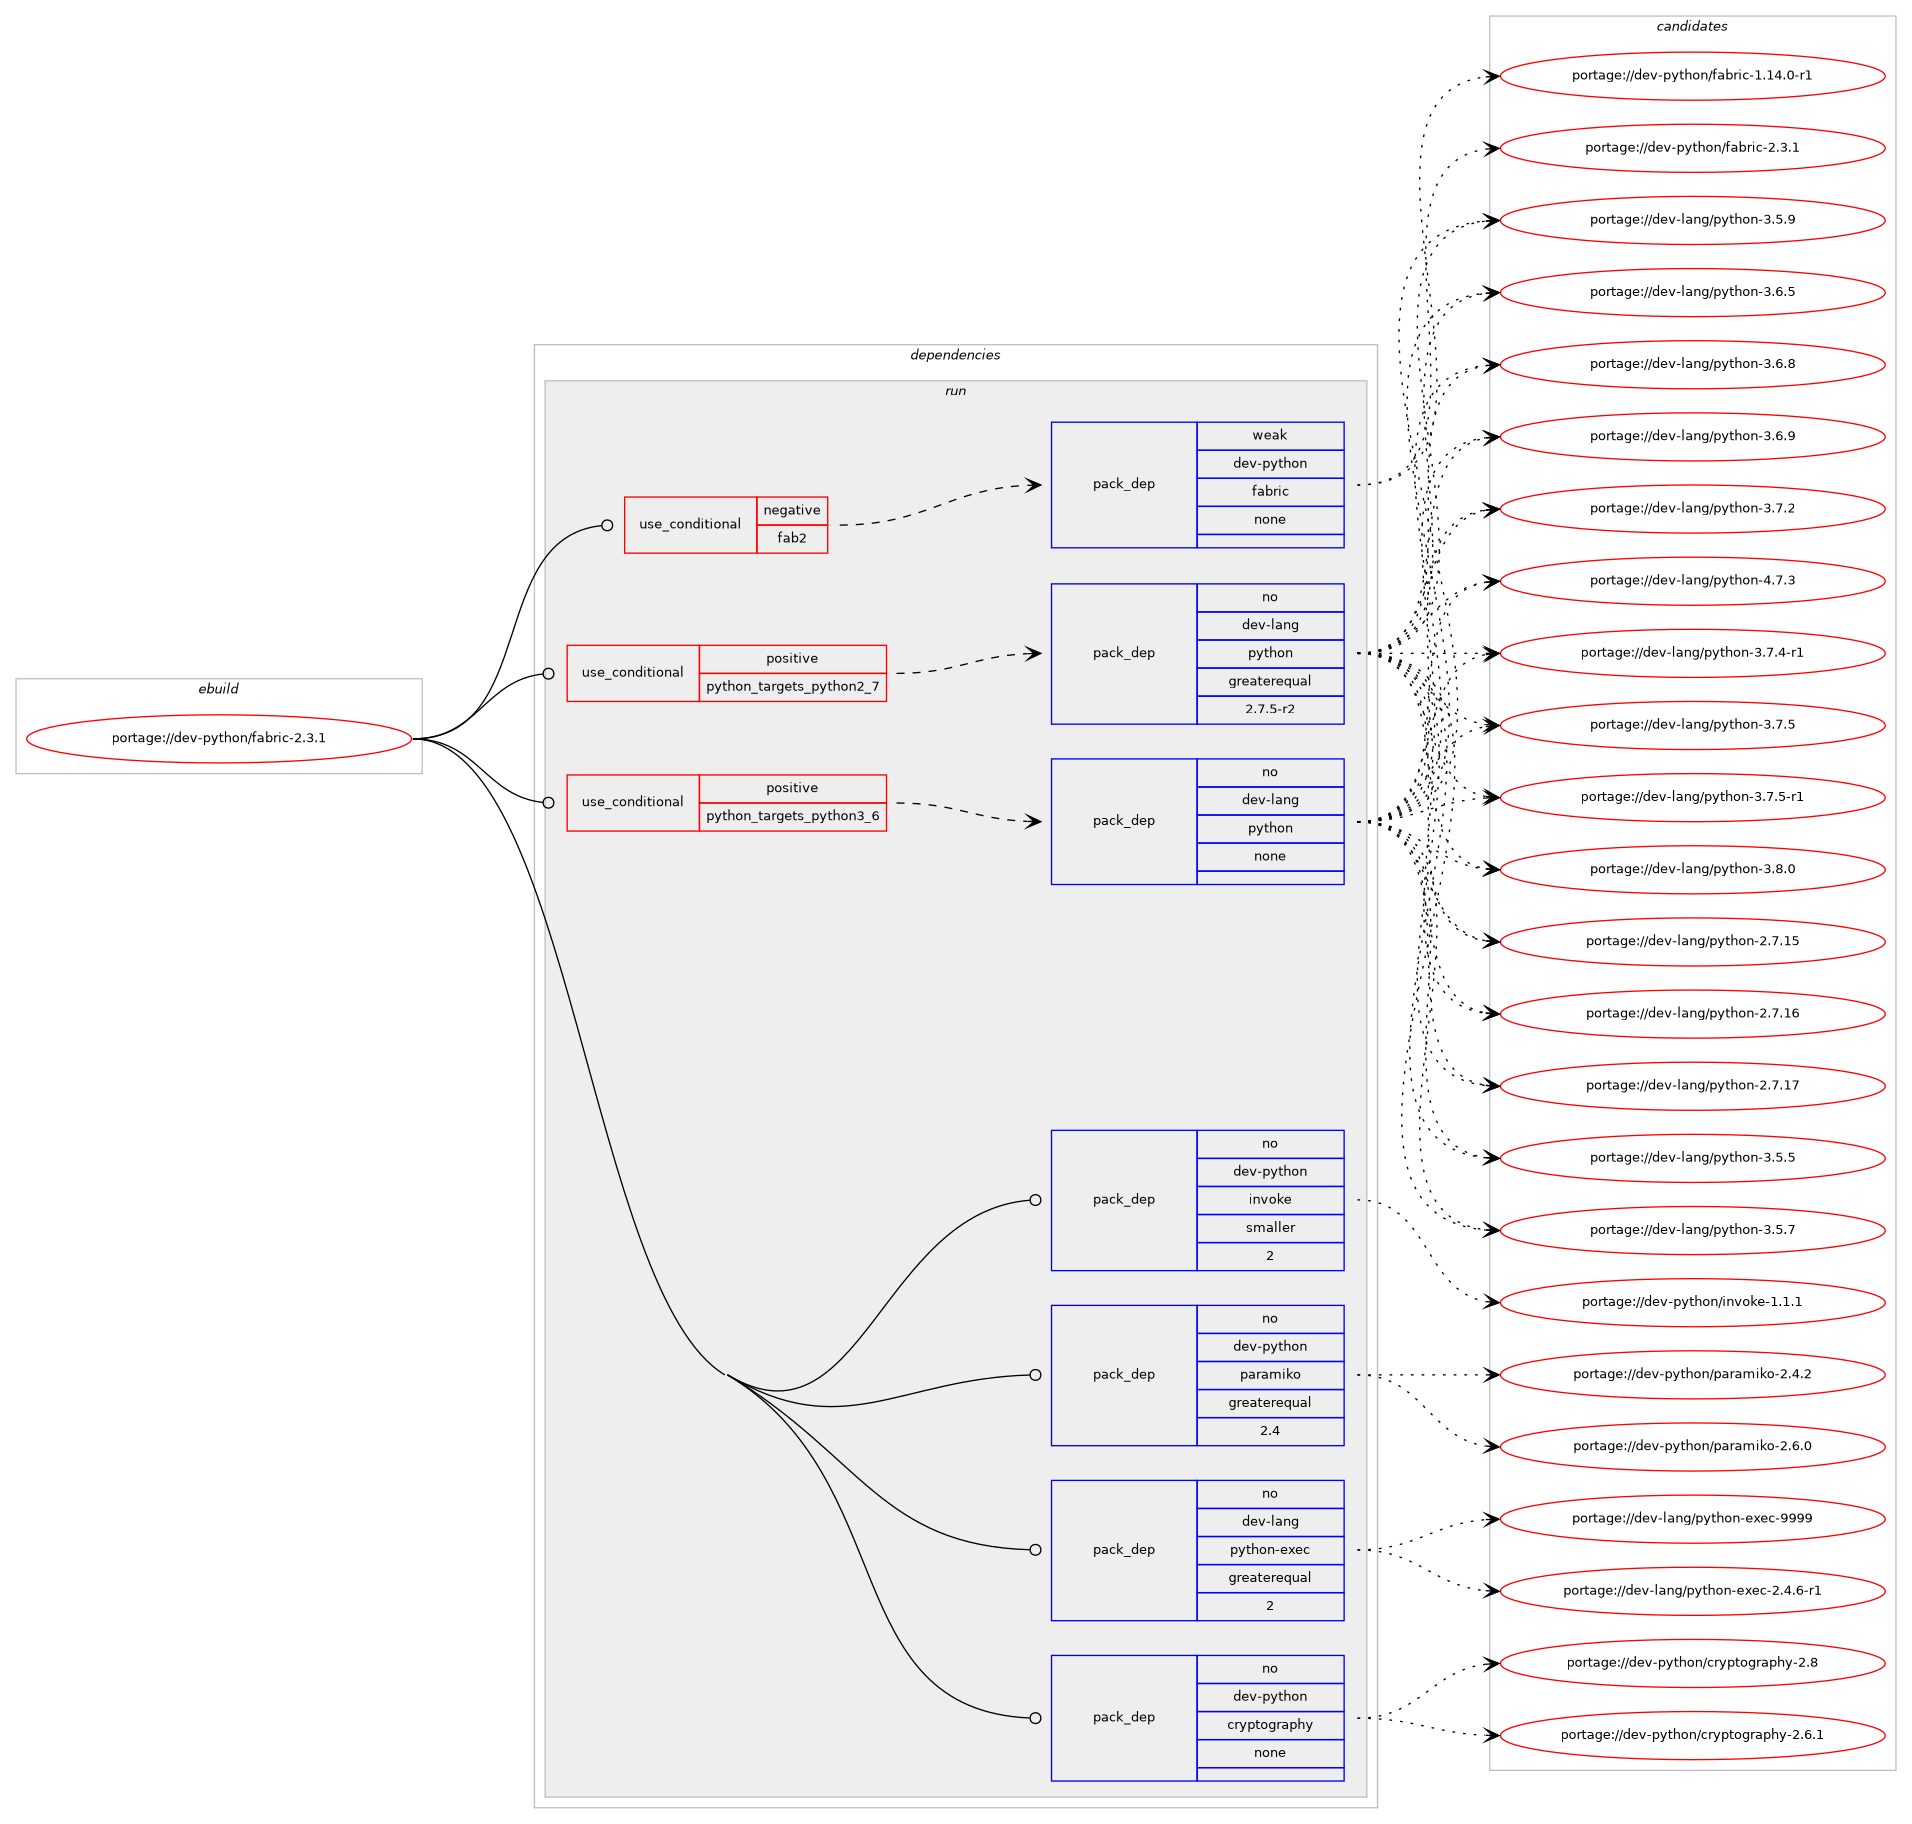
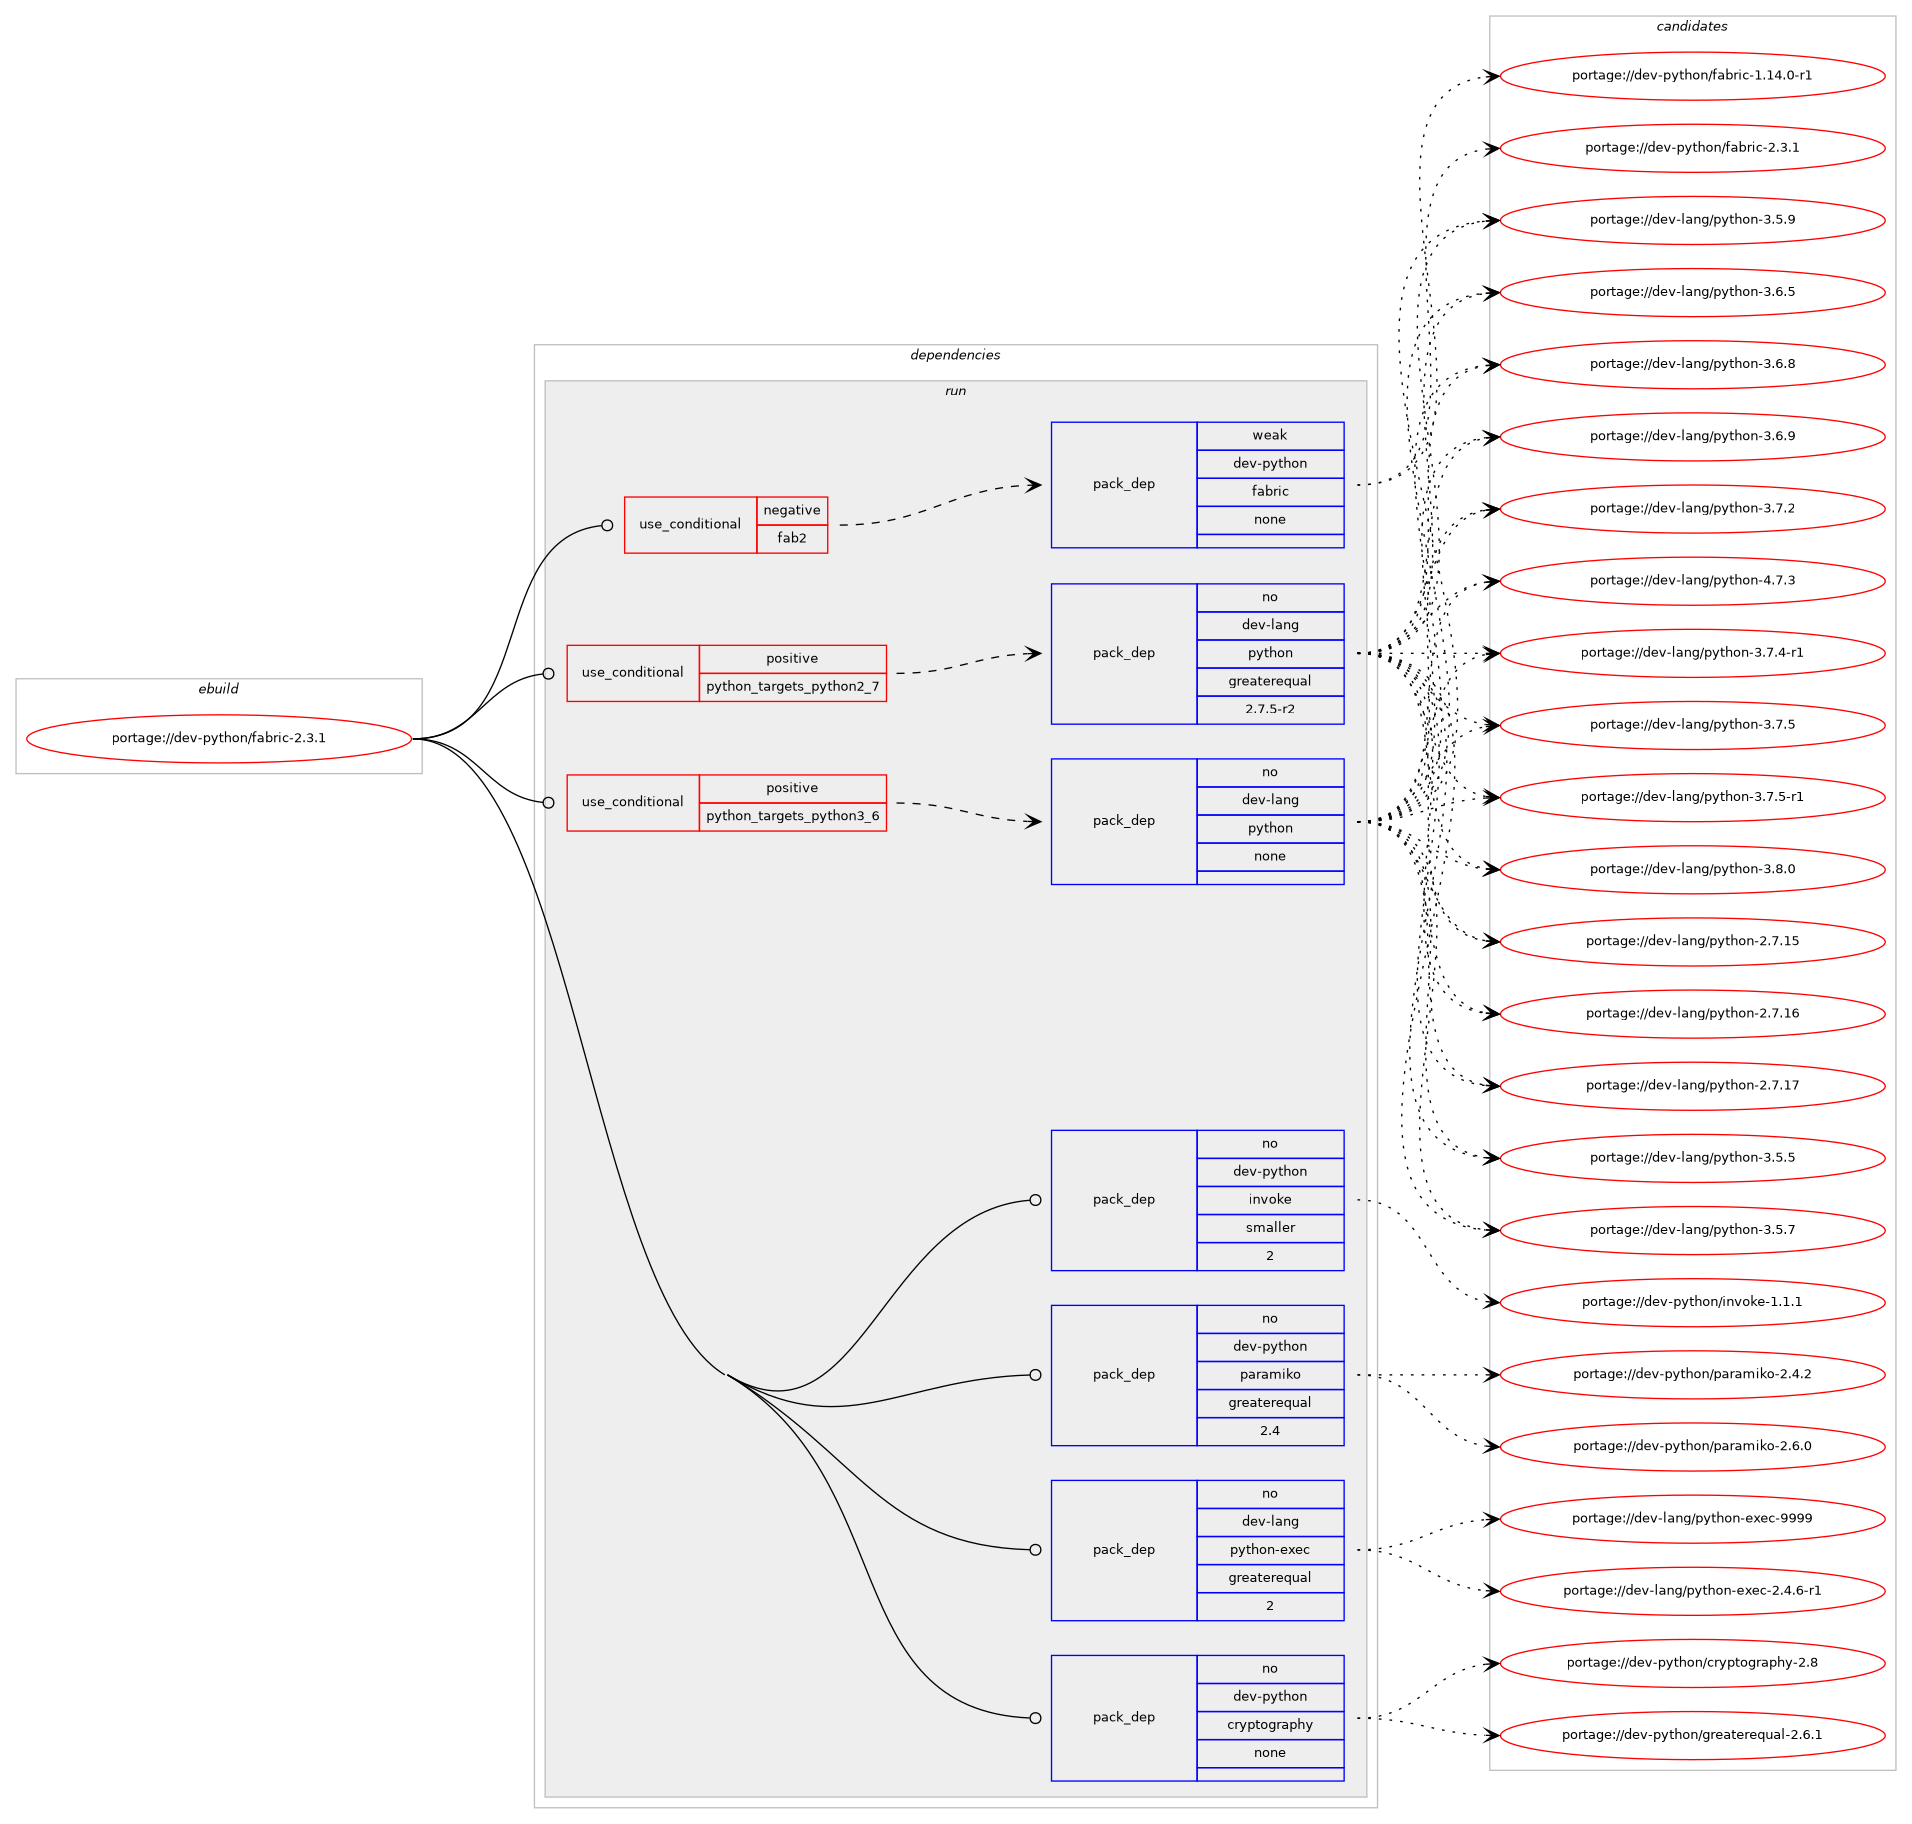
node "portage://dev-python/cryptography-2.6.1": label "portage://dev-python/cryptography-2.6.1" -> "portage://dev-python/greaterequal-2.6.1"
